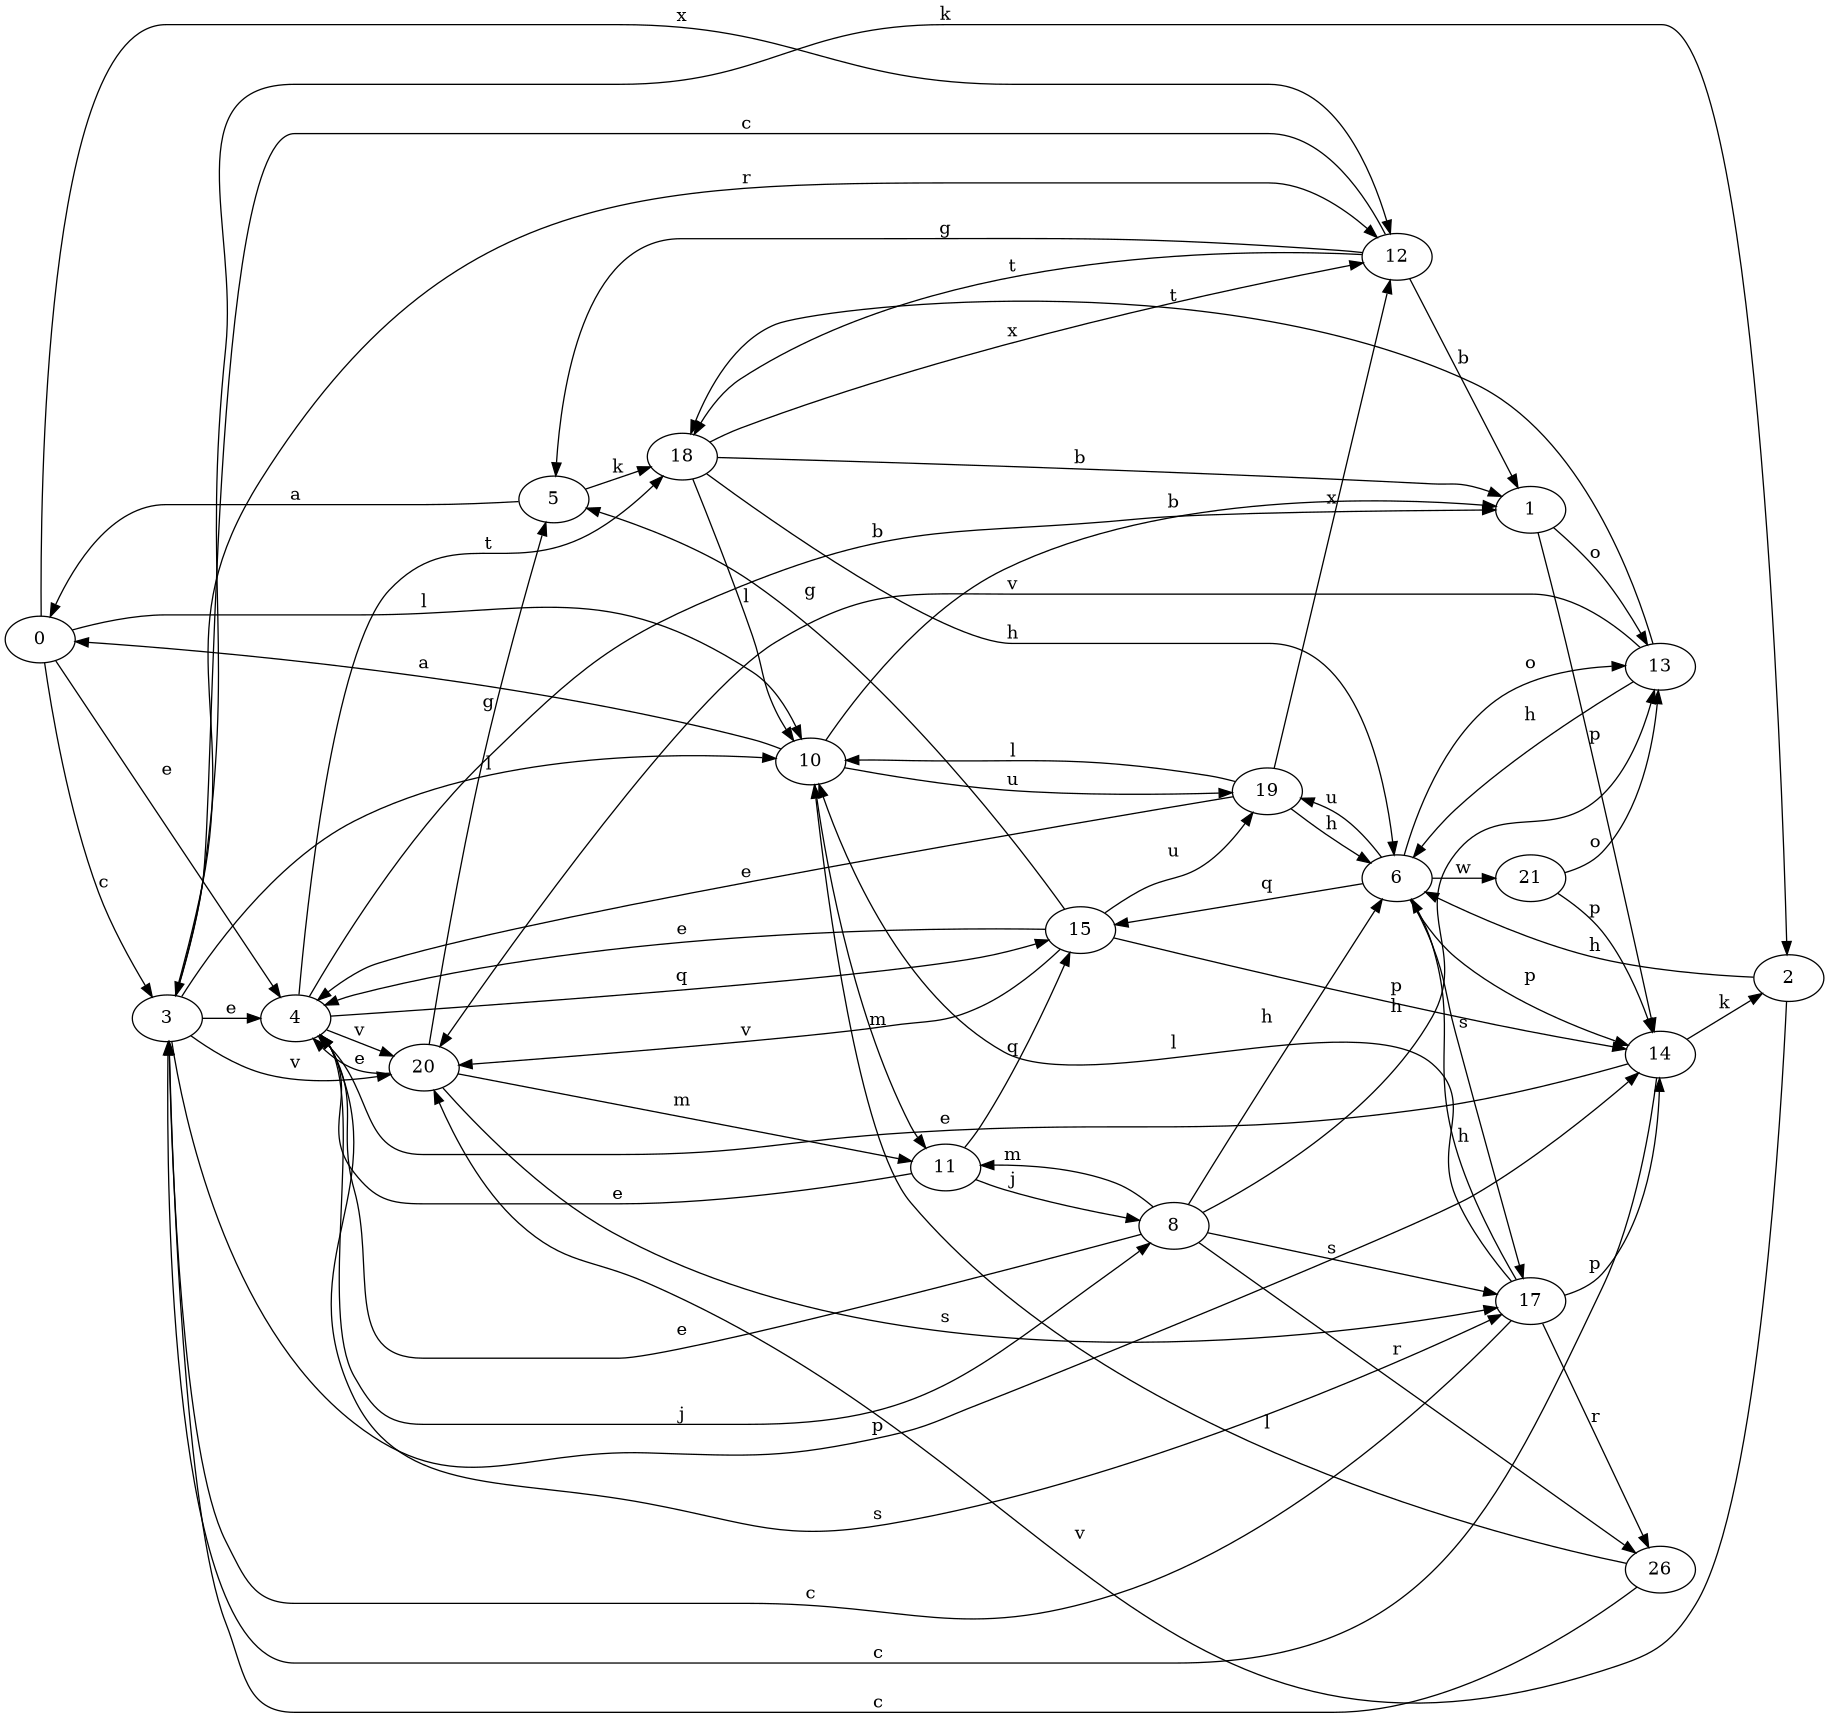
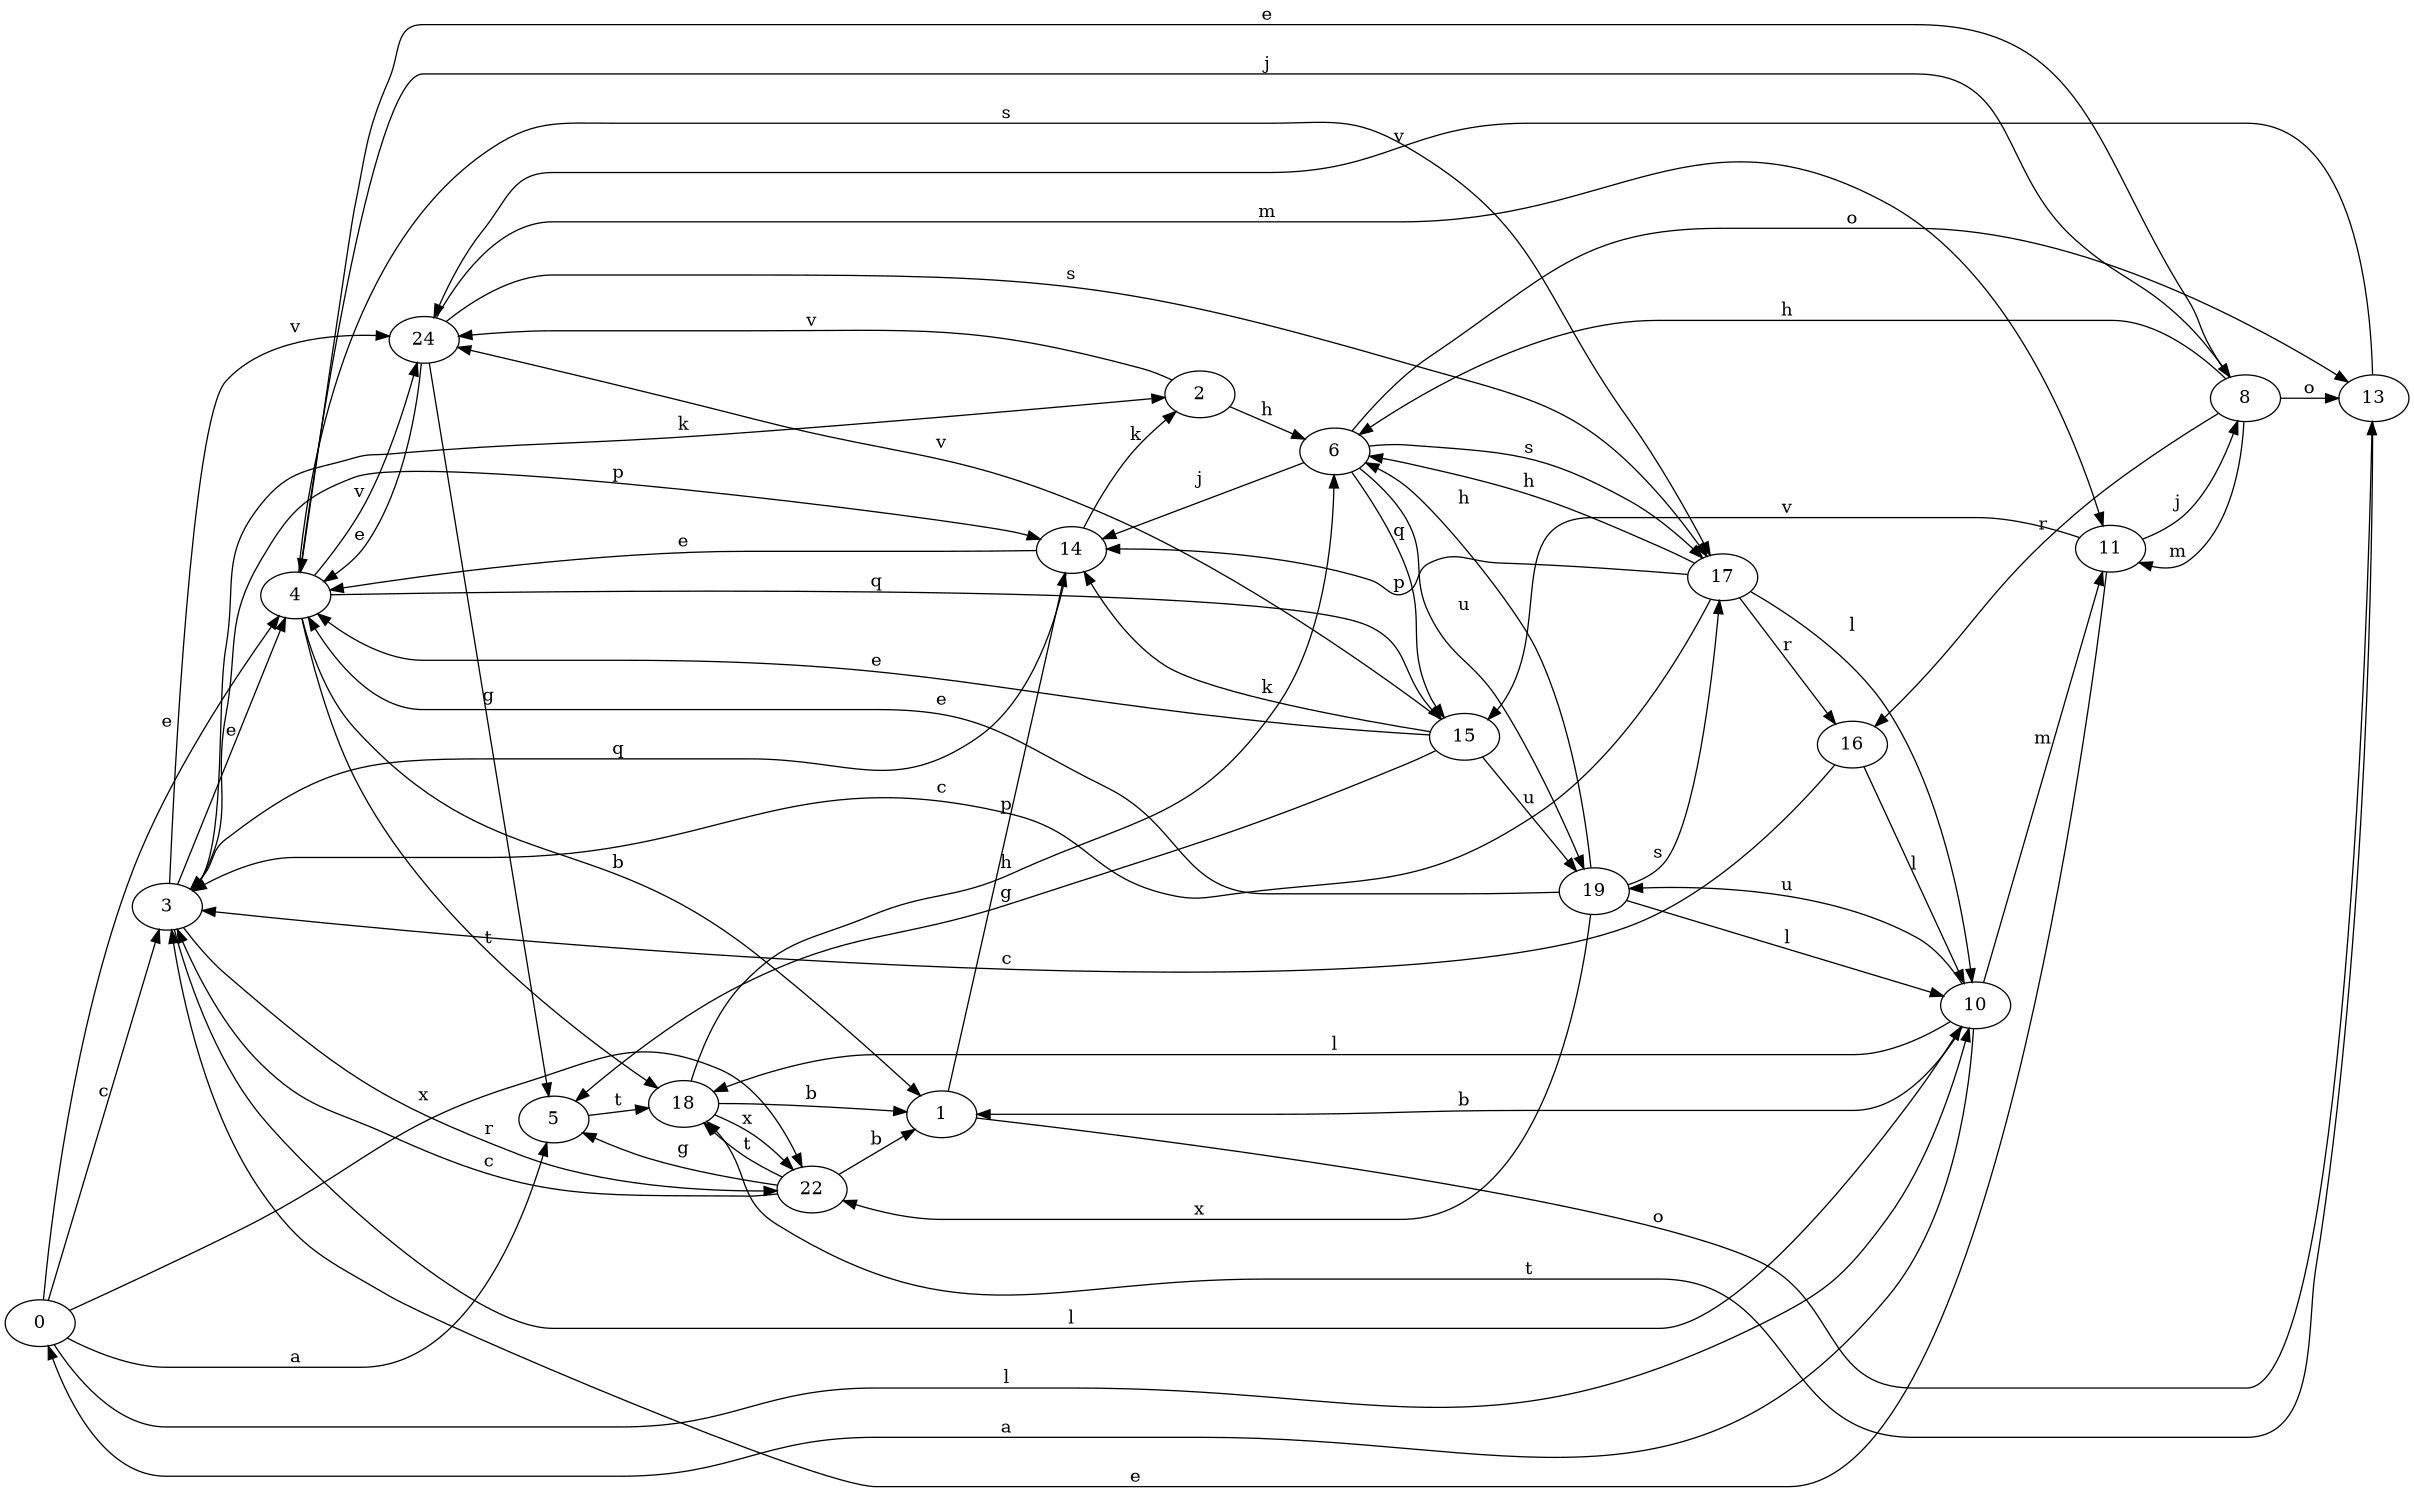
node "12": label "12" -> "22"
edge "5" -> "18": label "k" -> "t"
edge "5" -> "0": reversed
edge "18" -> "10": reversed
edge "13" -> "6": removed, label "h"
node "21": removed
edge "6" -> "14": label "p" -> "j"
edge "15" -> "14": label "p" -> "k"
edge "8" -> "13": label "h" -> "o"
edge "11" -> "15": label "q" -> "v"
node "20": label "20" -> "24"
edge "11" -> "4": now "11" -> "3"
edge "8" -> "17": now "19" -> "17"
node "26": label "26" -> "16"
edge "14" -> "3": label "c" -> "q"
